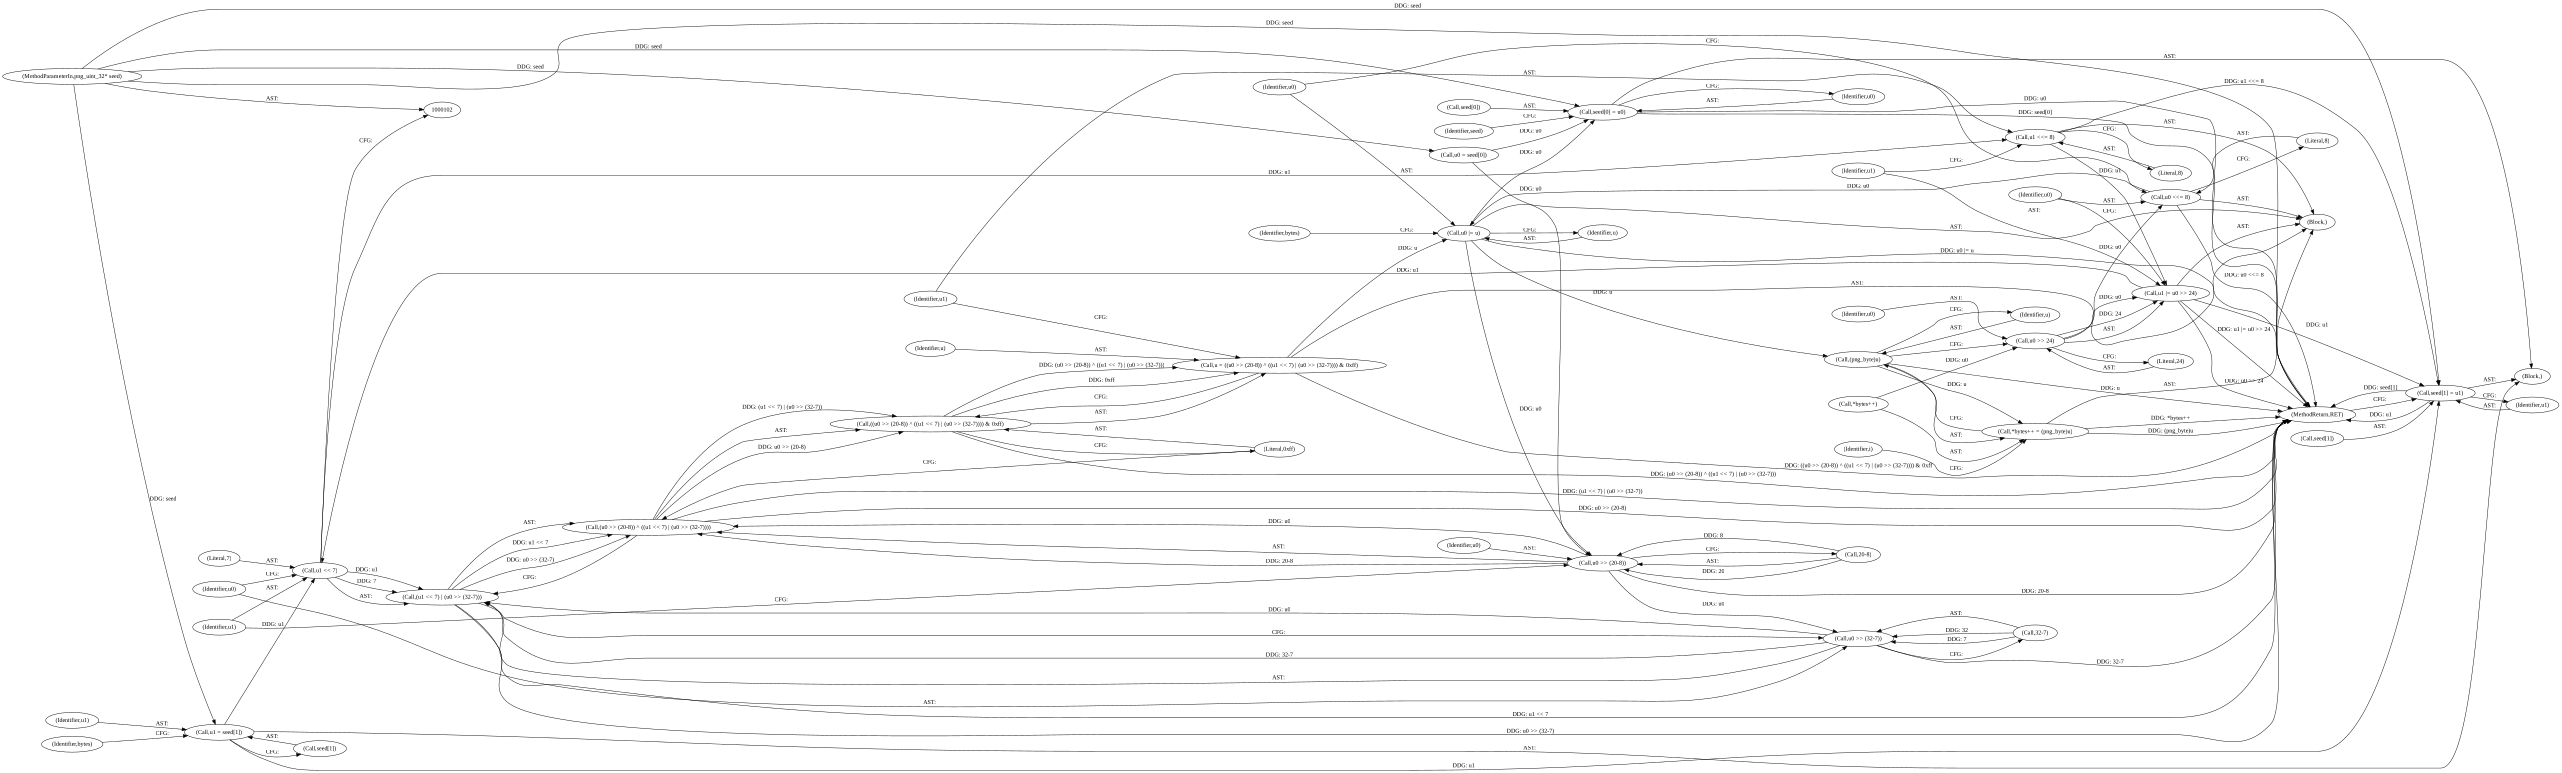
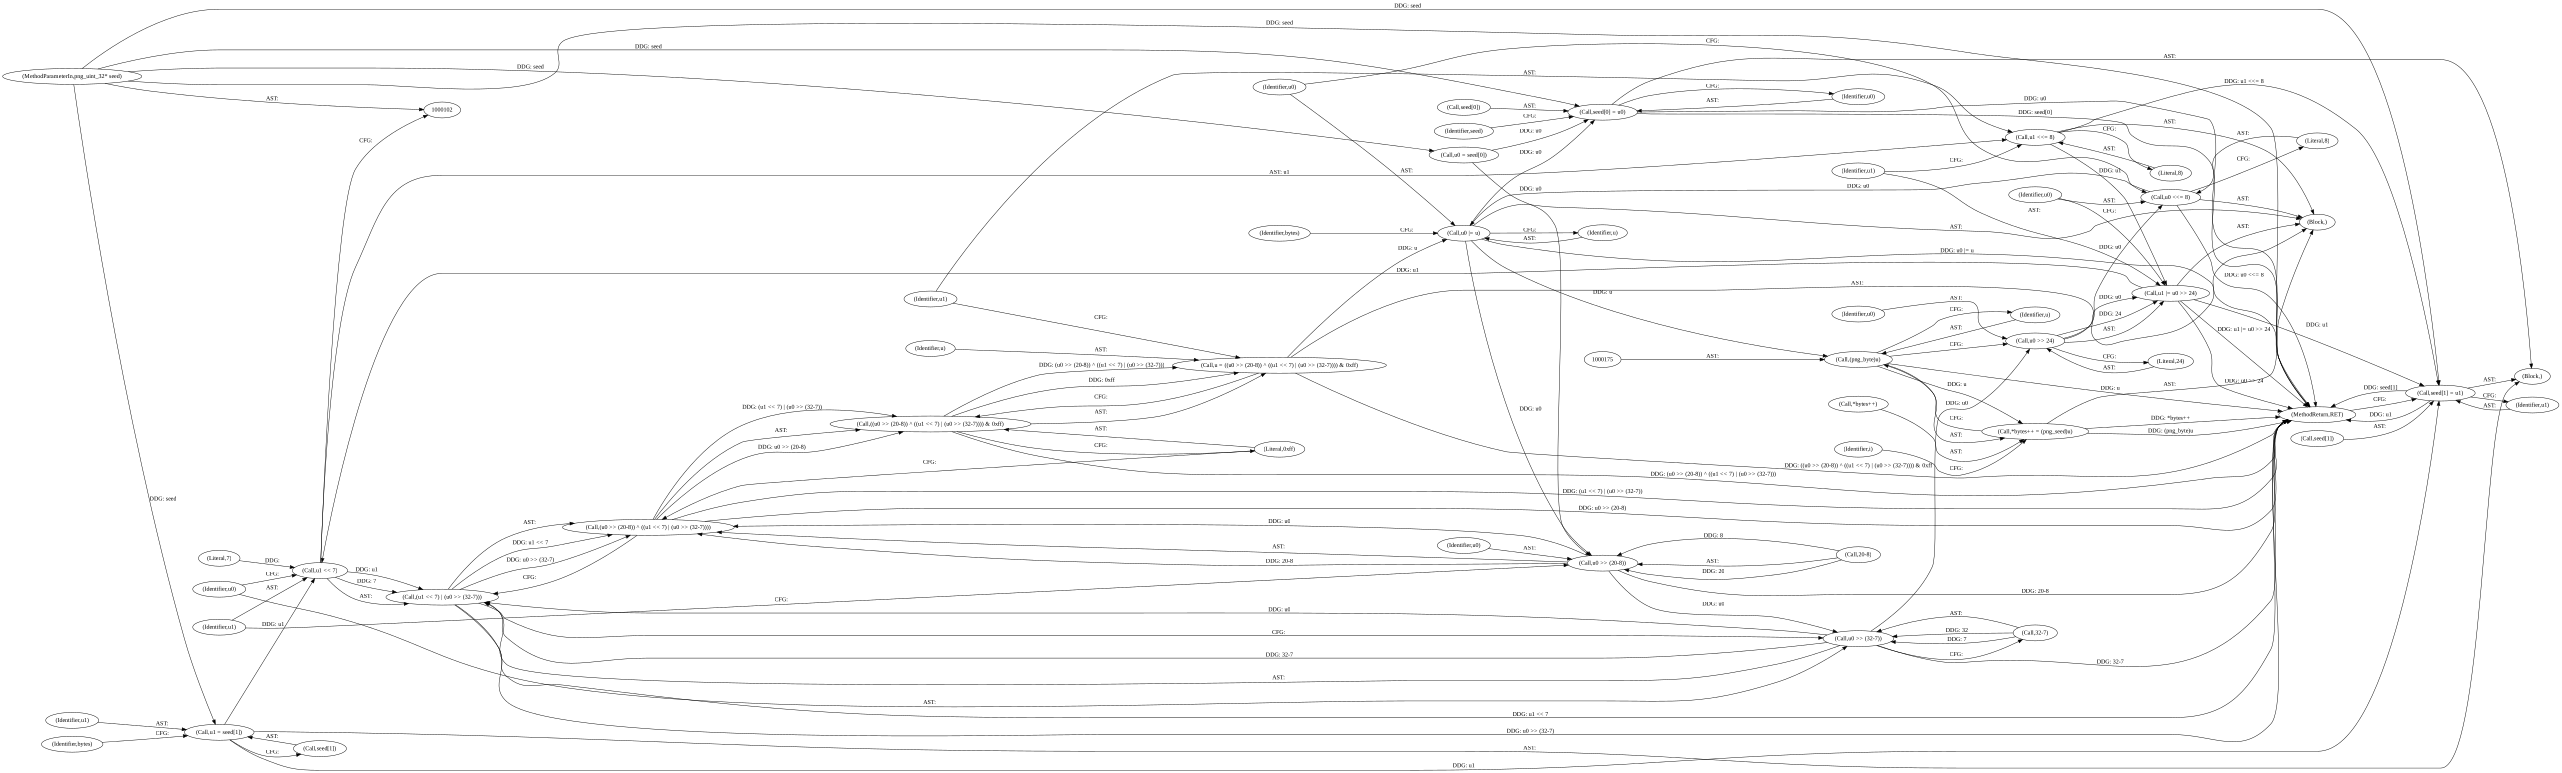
edge "(Call,u1 << 7)" -> "(Call,u1 <<= 8)": label "DDG: u1" -> "AST: u1"
node "1000175": added
edge "(Call,*bytes++)" -> "(Call,u0 >> 24)": now "(Call,u0 >> (32-7))" -> "(Call,u0 >> 24)"
node "(Call,*bytes++ = (png_byte)u)": label "(Call,*bytes++ = (png_byte)u)" -> "(Call,*bytes++ = (png_seed)u)"
edge "(Call,u0 >> (20-8))" -> "(Call,20-8)": removed, label "CFG:"
edge "(Literal,7)" -> "(Call,u1 << 7)": label "AST: " -> "DDG: "
